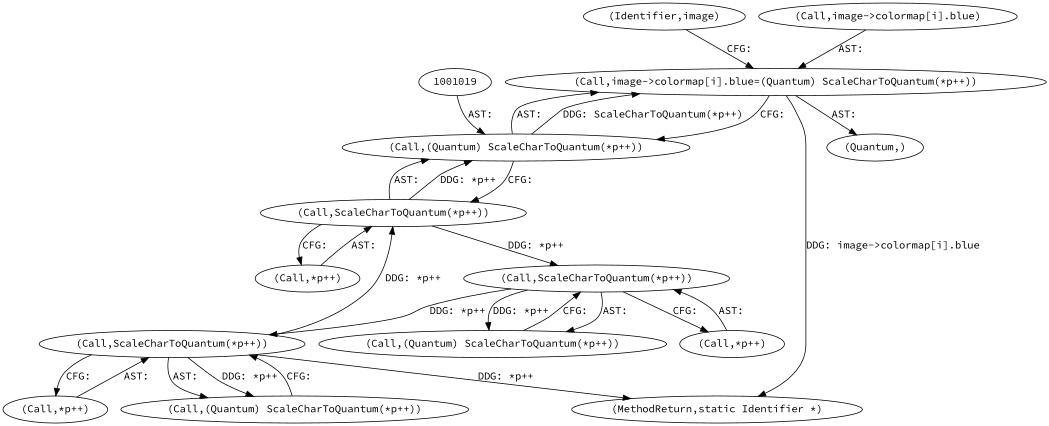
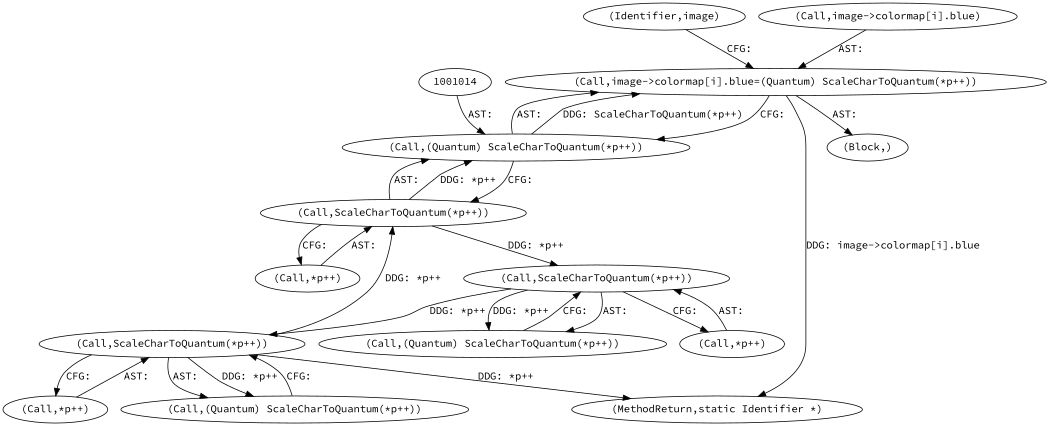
node "1001019": label "1001019" -> "1001014"
node "(Quantum,)": label "(Quantum,)" -> "(Block,)"
